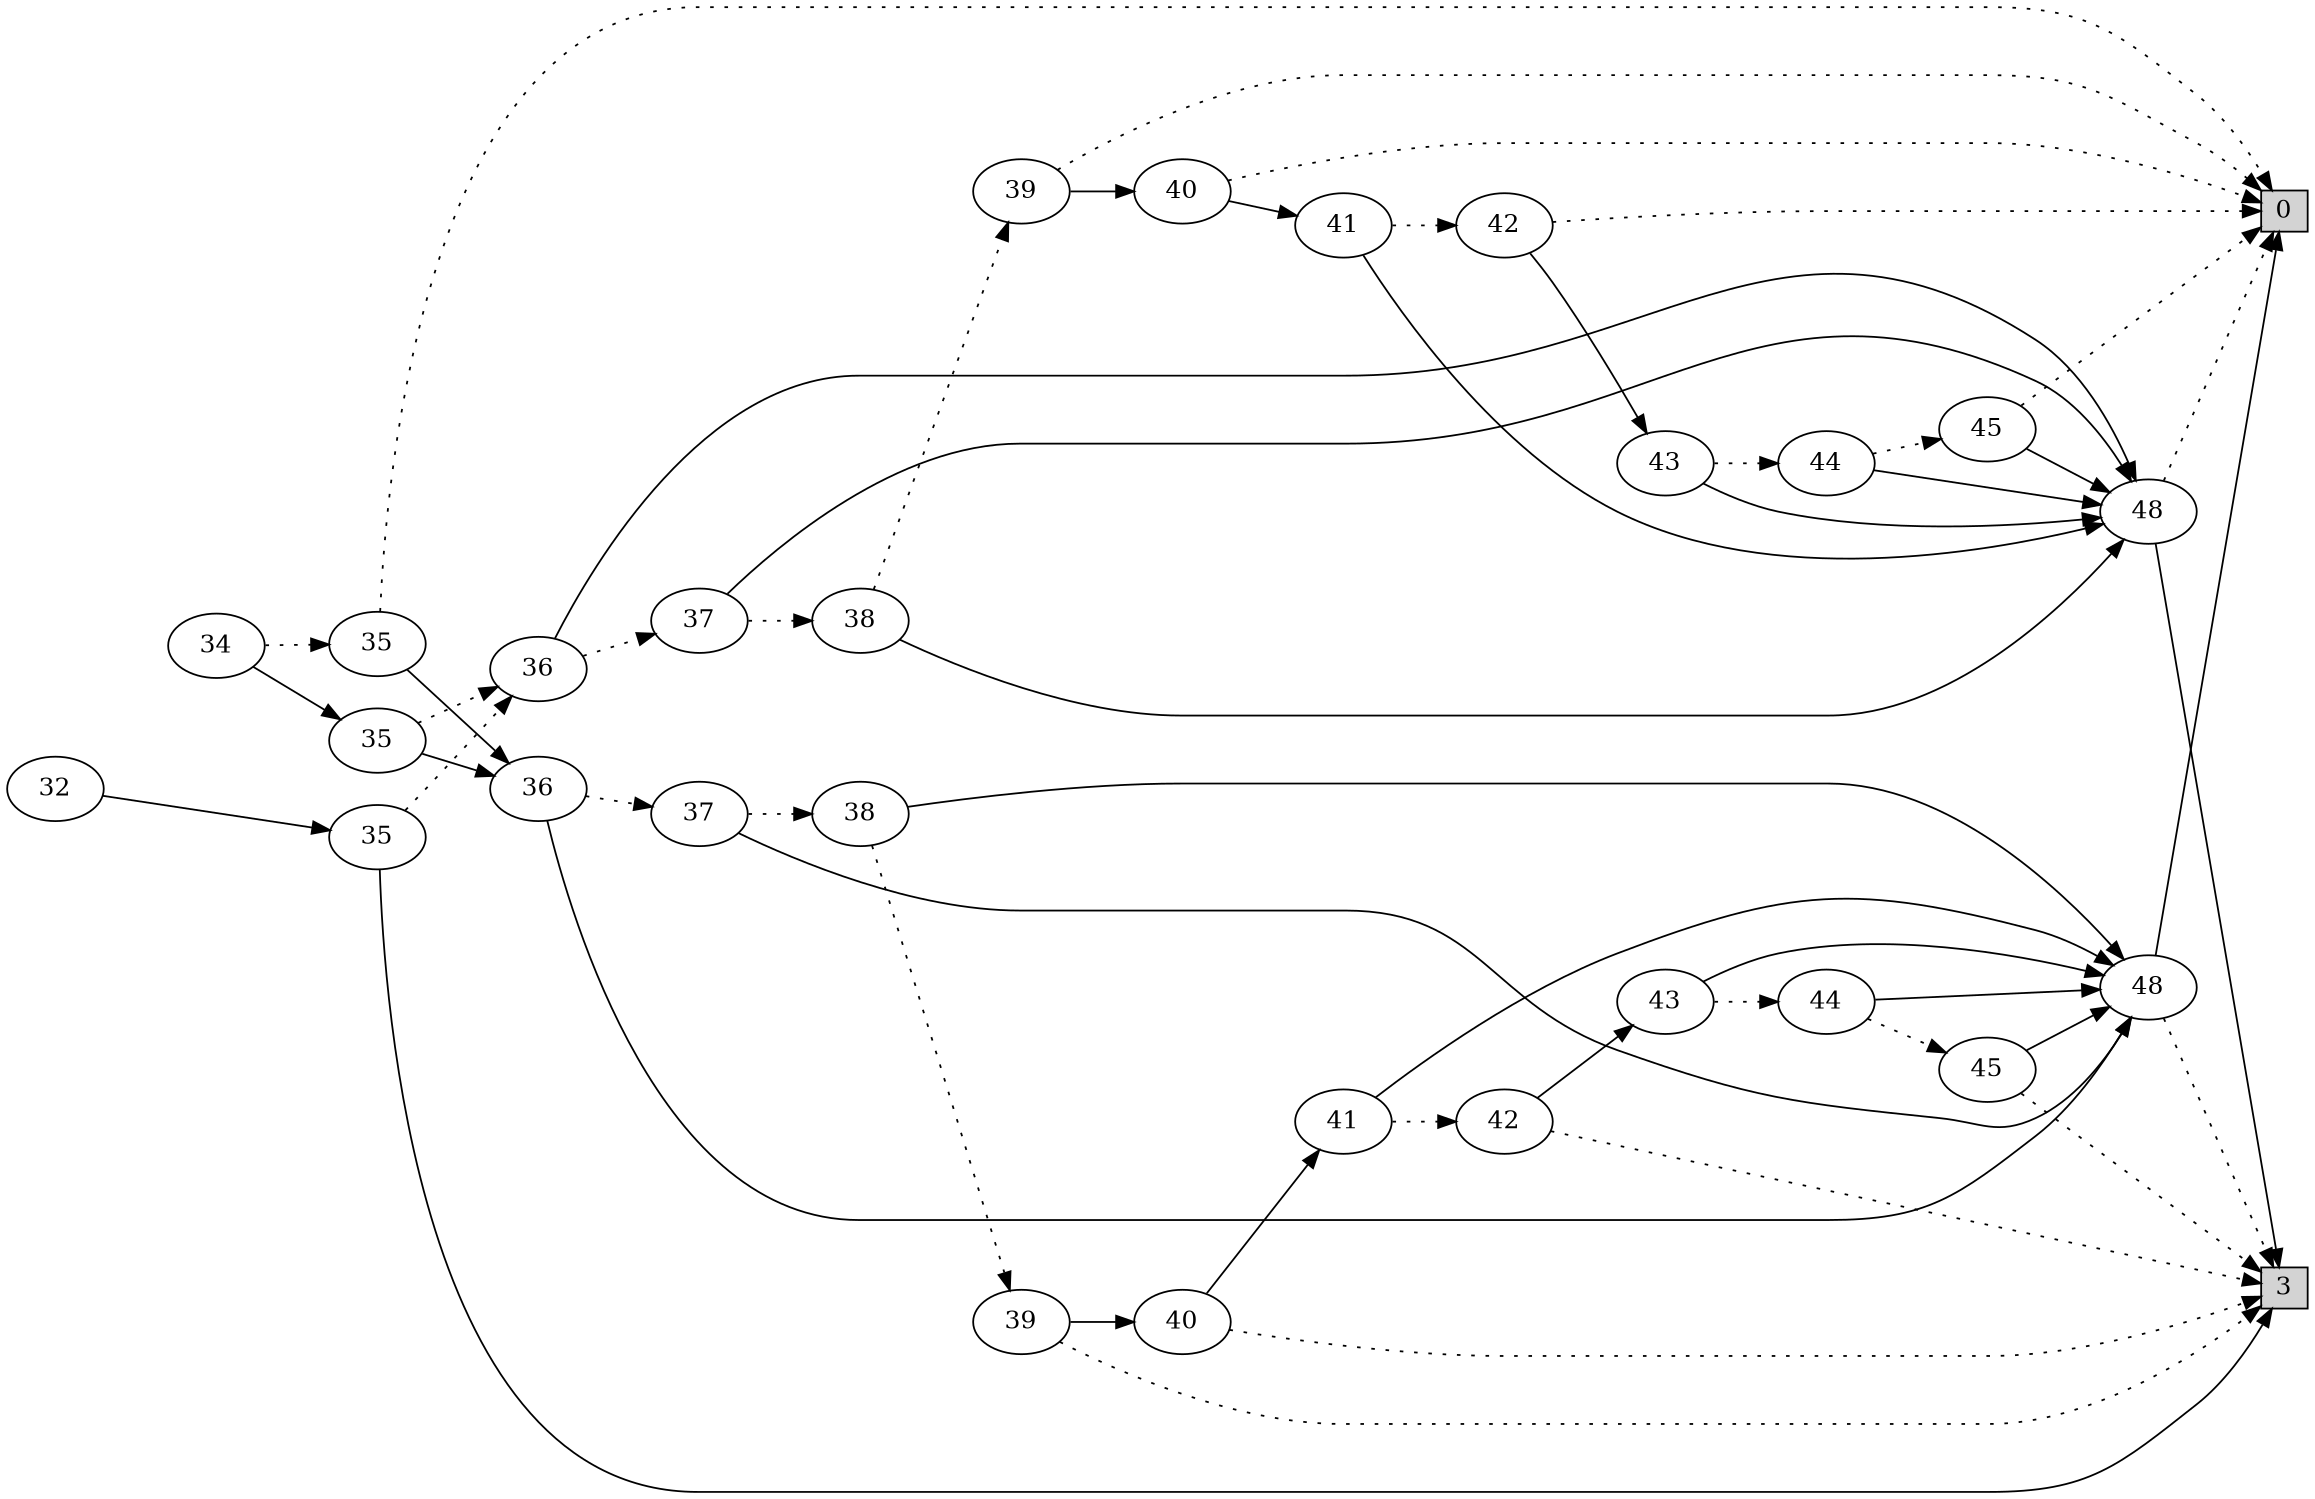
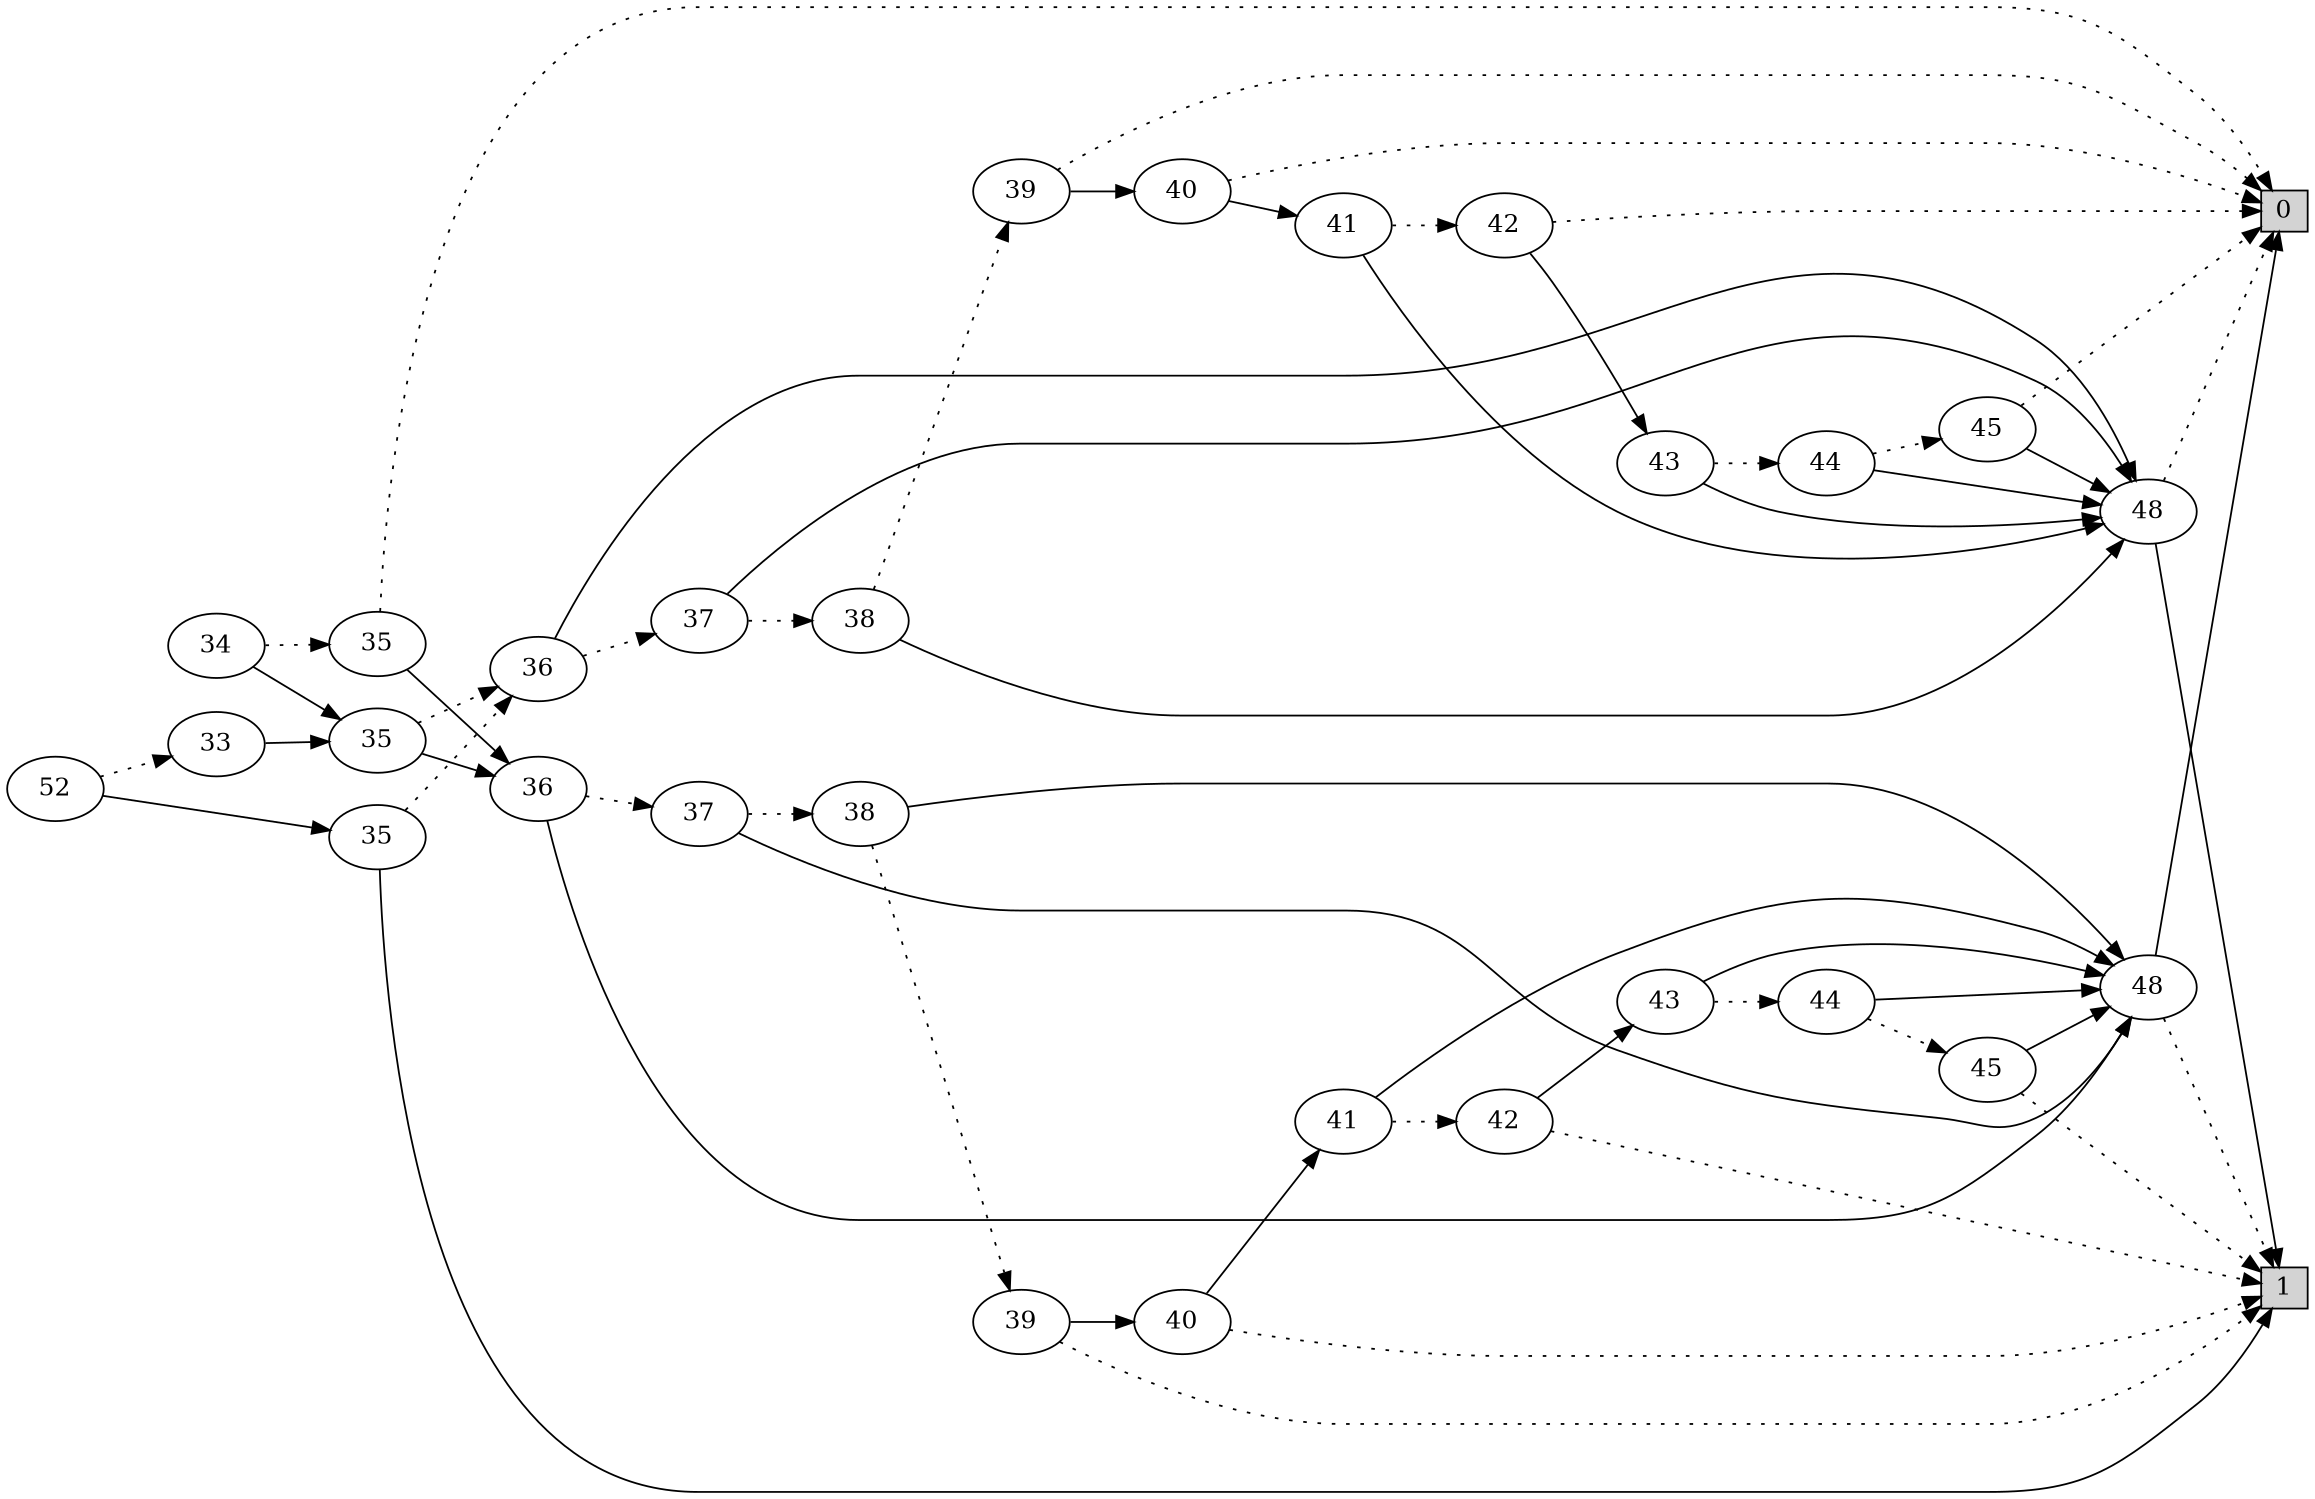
node "33": added
node "32": label "32" -> "52"
node "3": label "3" -> "1"
